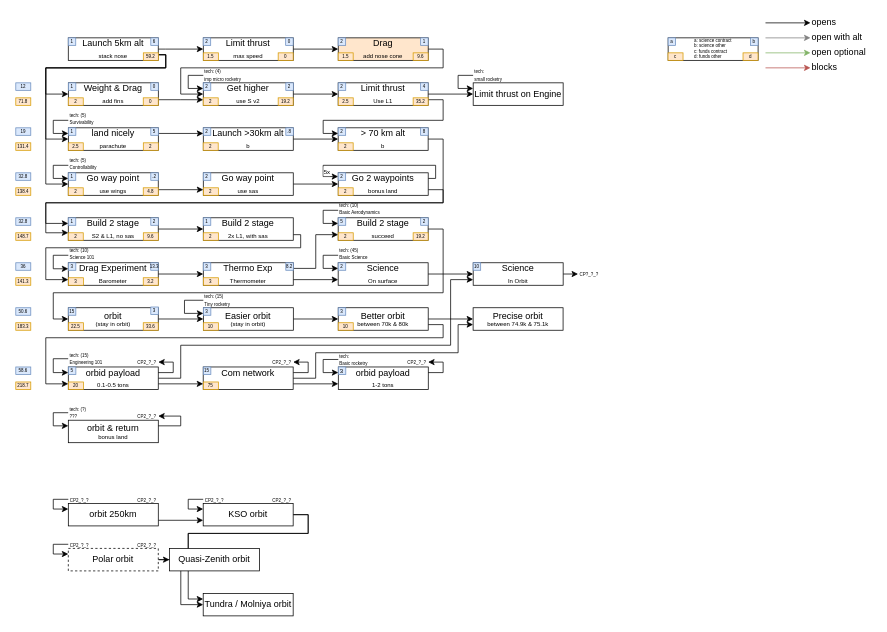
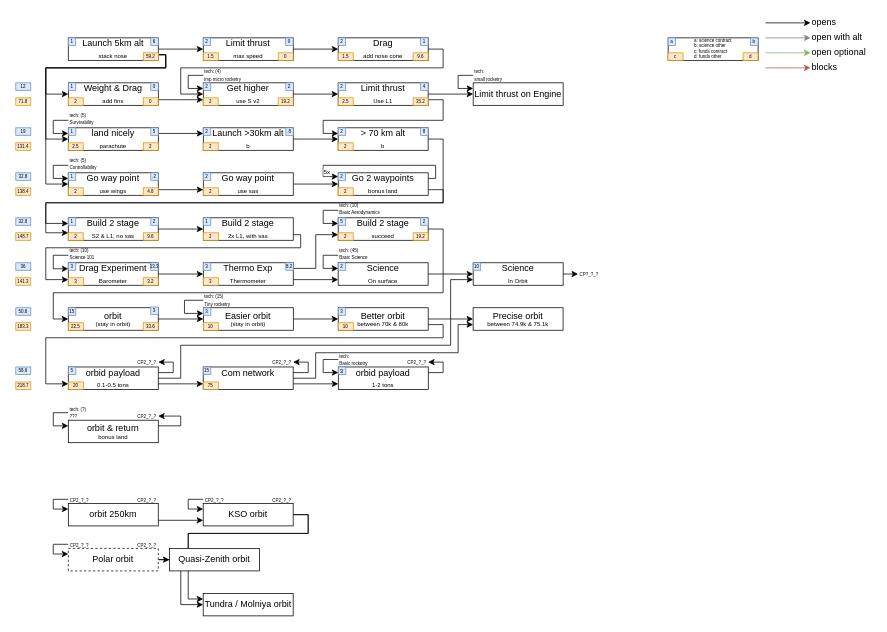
node "Dragadd nose cone": fillcolor #ffe6cc -> #ffffff
node "tech: (15) Engineering 101": removed
edge "tech: (15) Engineering 101" -> "orbid payload 0.1-0.5 tons": removed
